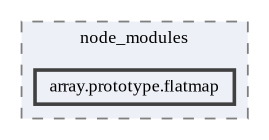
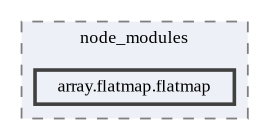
node "array.prototype.flatmap": label "array.prototype.flatmap" -> "array.flatmap.flatmap"
